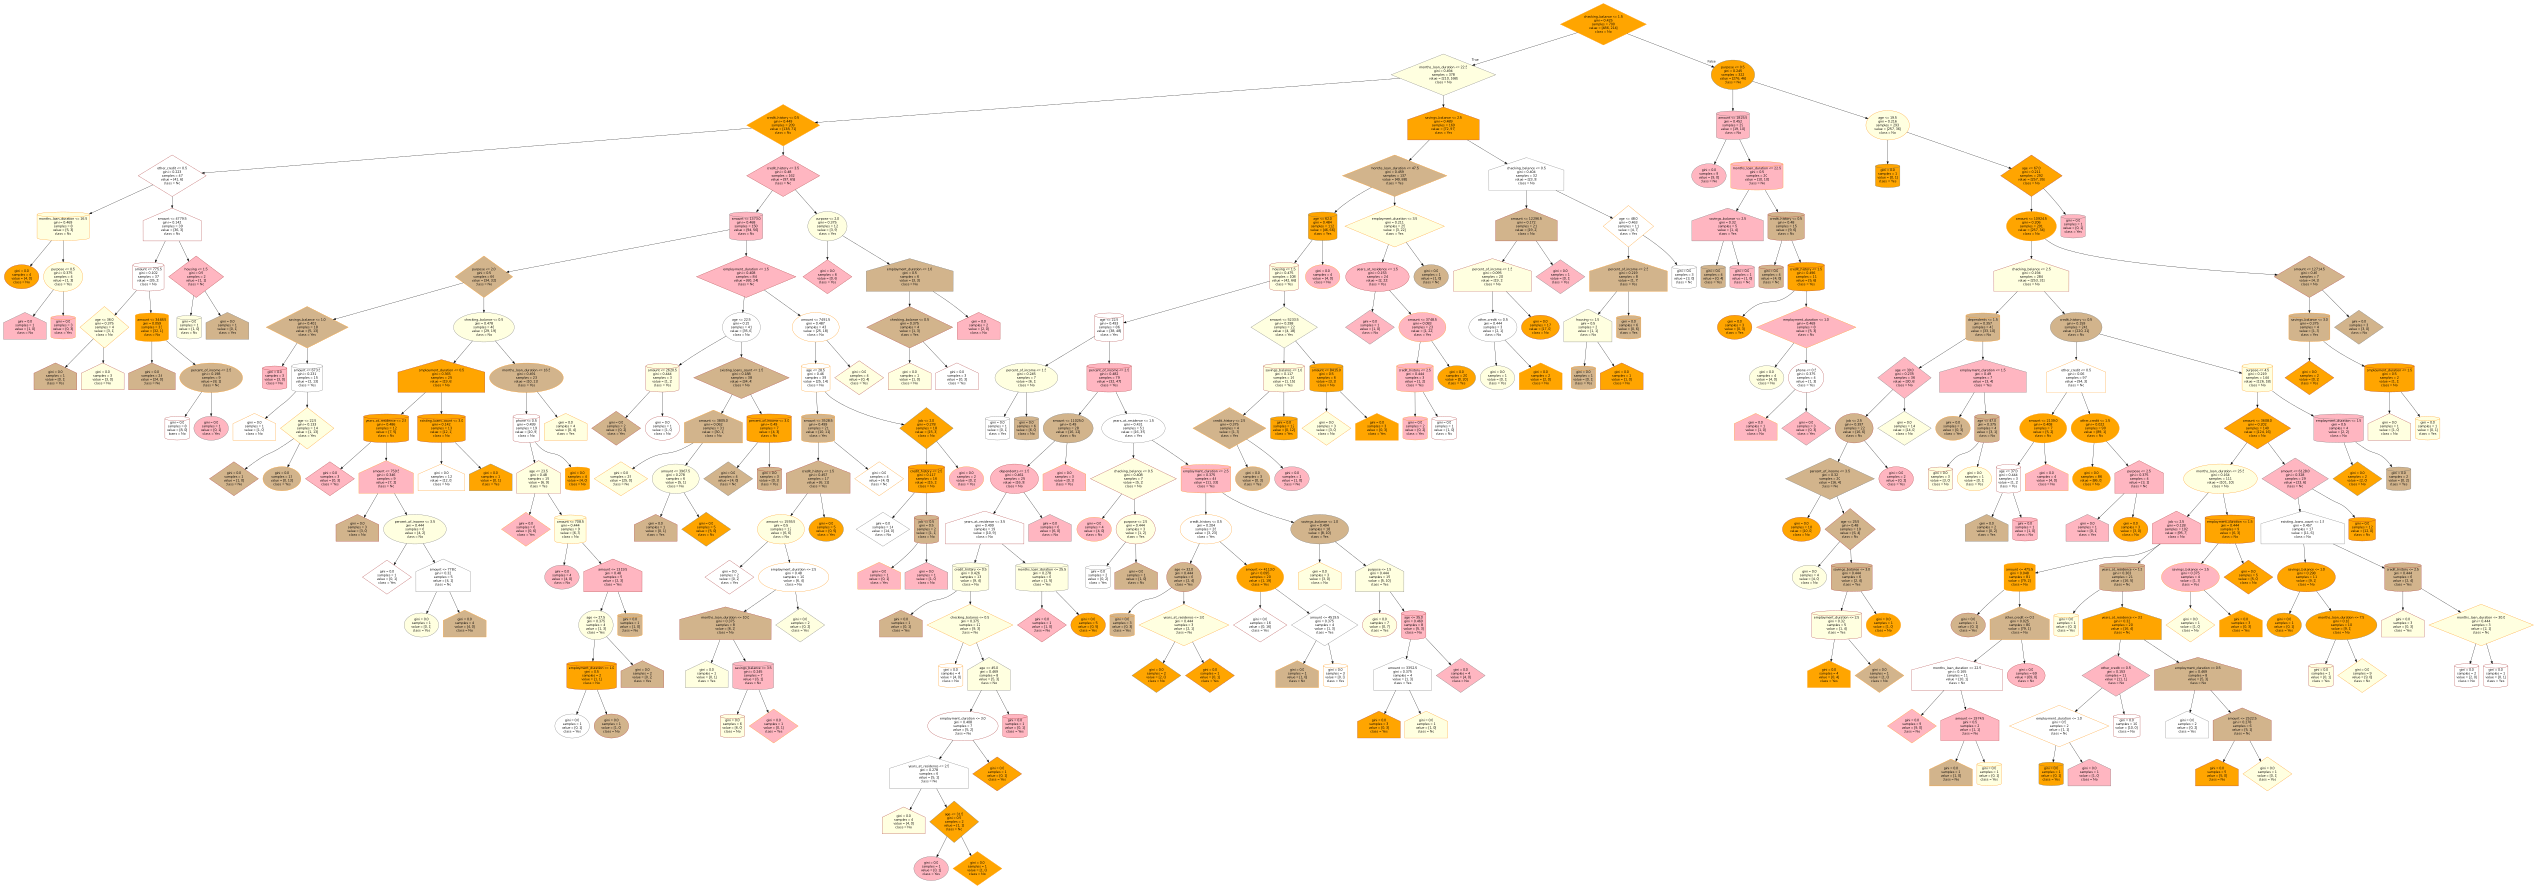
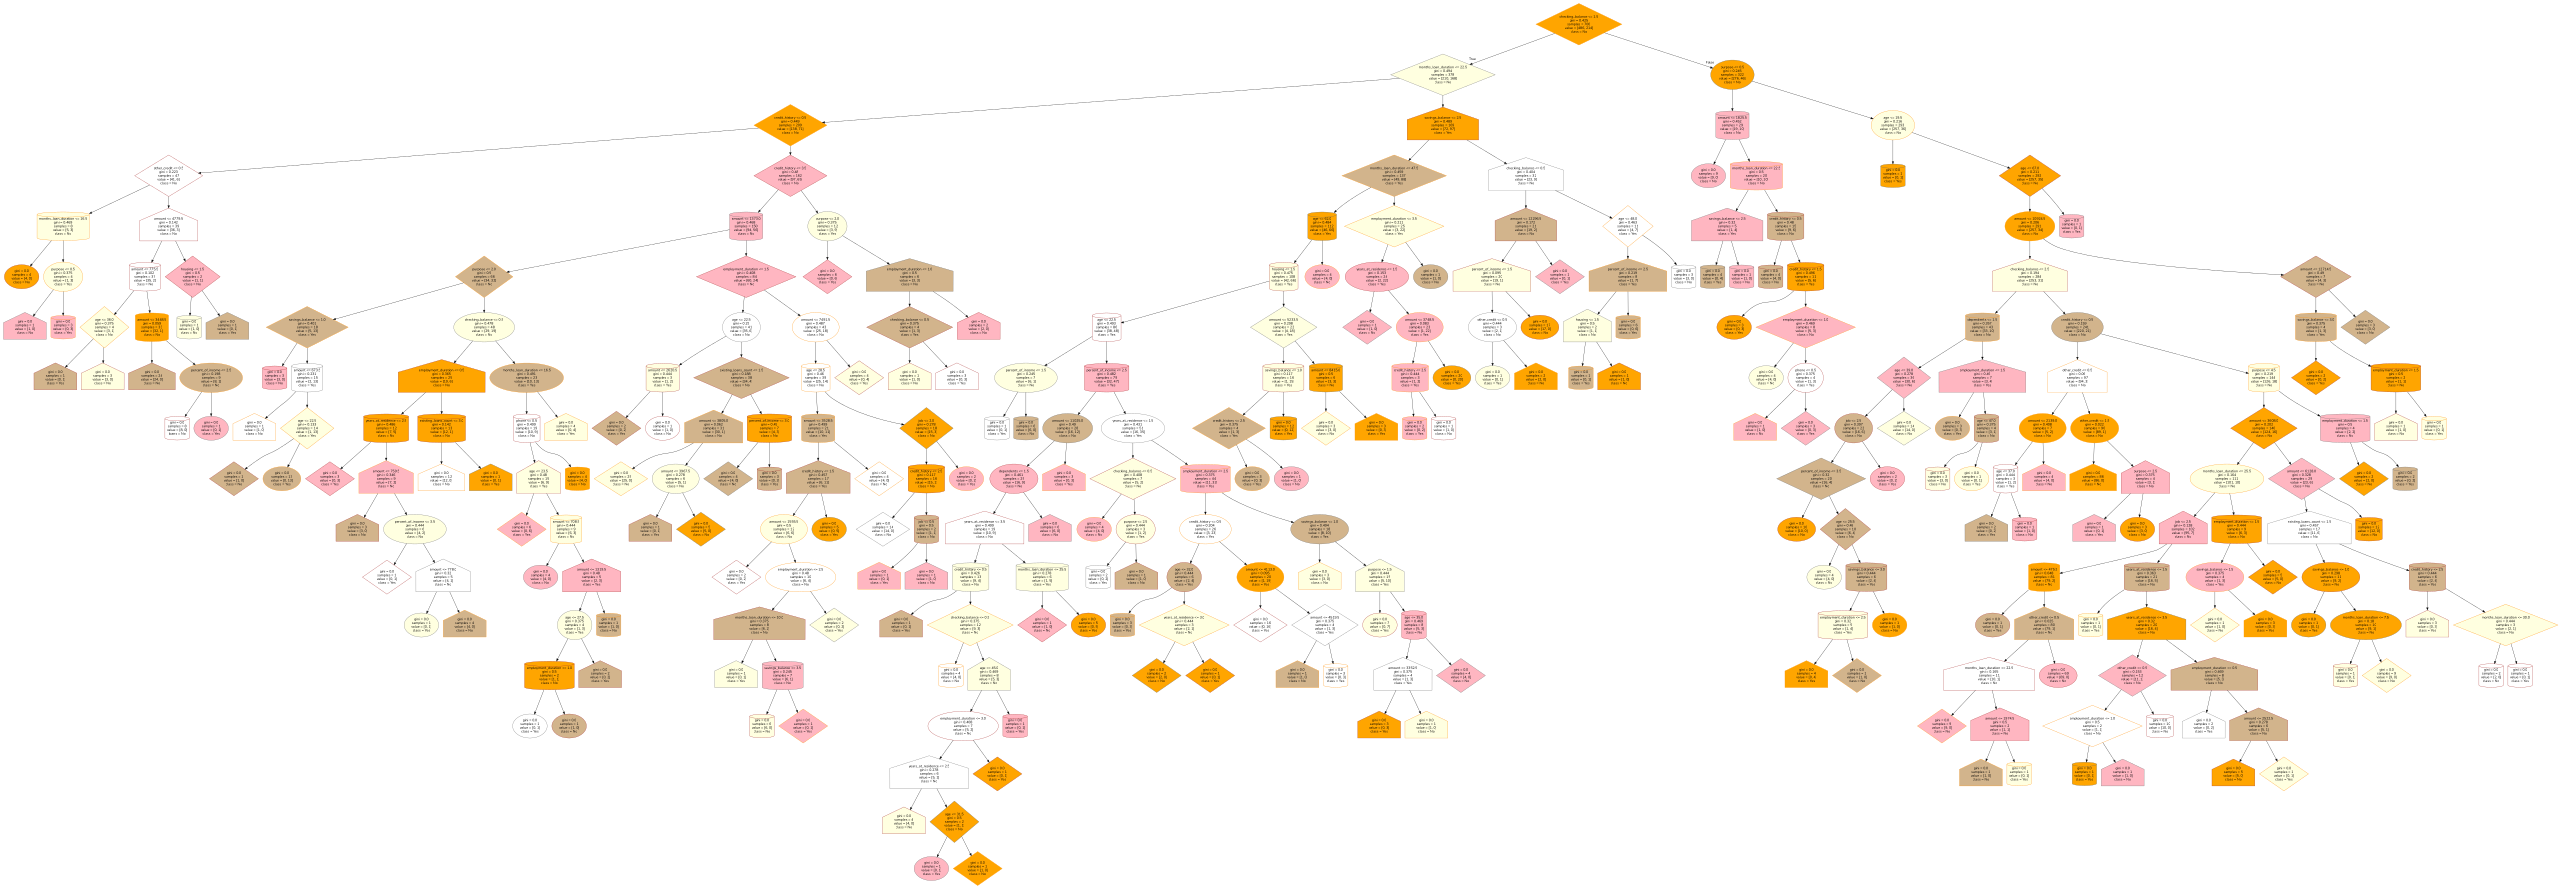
node "gini = 0.0 samples = 86 value = [86, 0] class = No": shape ellipse -> house
